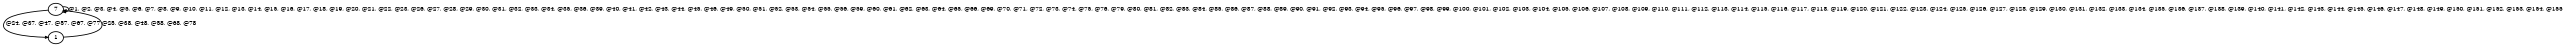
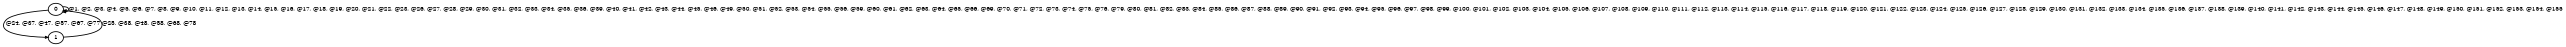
node "7": label "7" -> "0"
